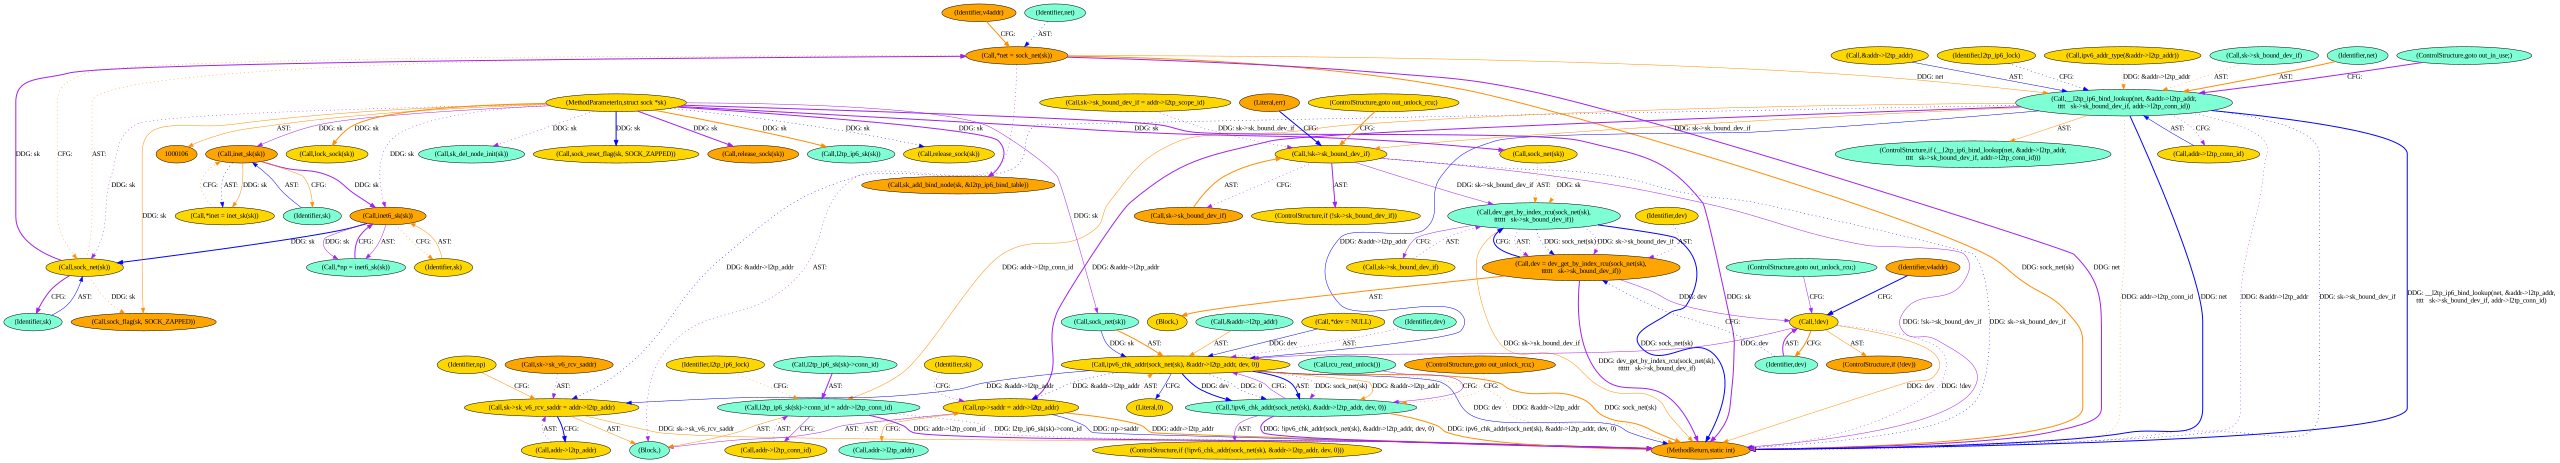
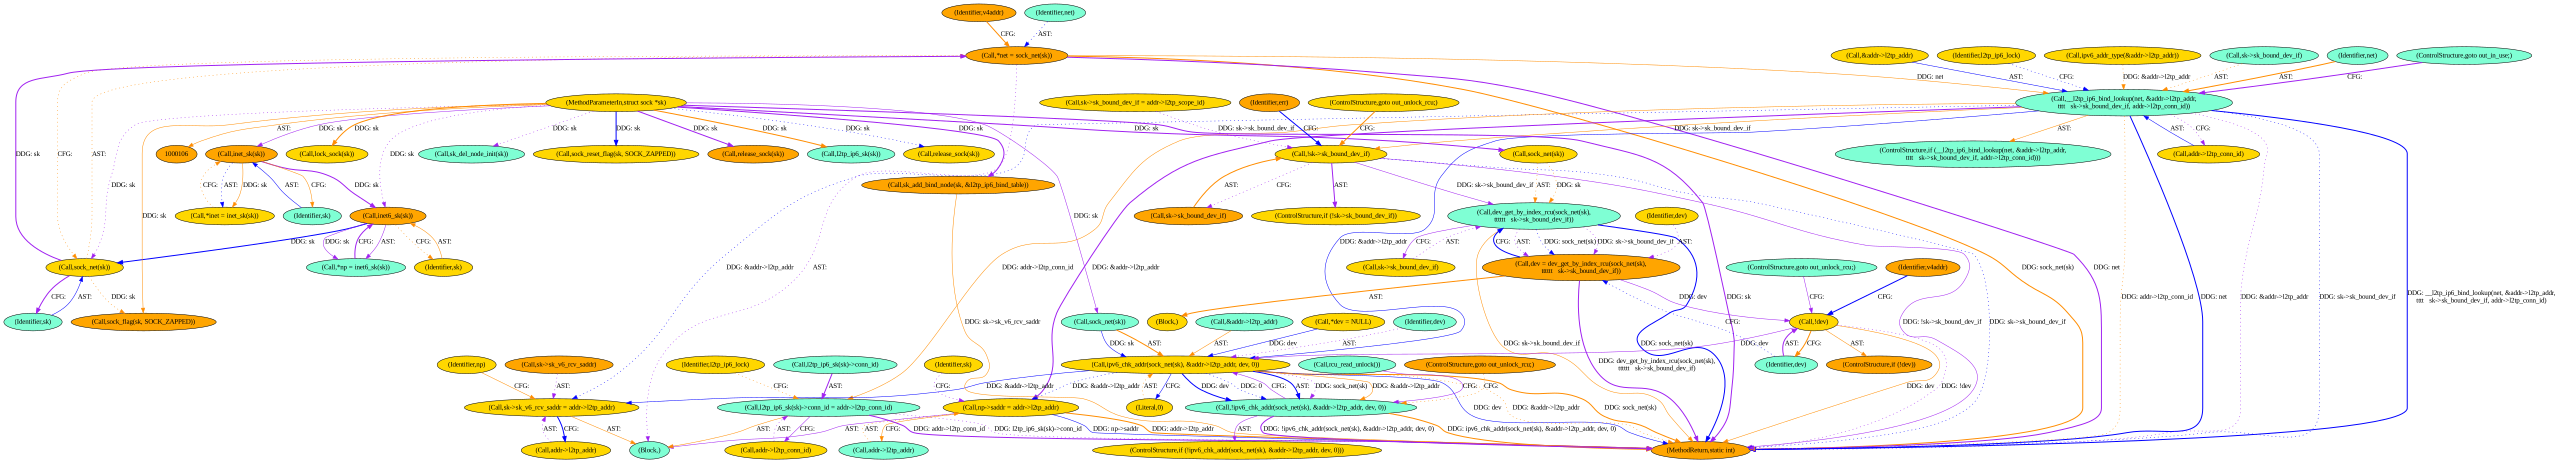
node "(Literal,err)": label "(Literal,err)" -> "(Identifier,err)"
edge "(Call,sk->sk_v6_rcv_saddr = addr->l2tp_addr)" -> "(MethodReturn,static int)": now "(Call,sk_add_bind_node(sk, &l2tp_ip6_bind_table))" -> "(MethodReturn,static int)"
